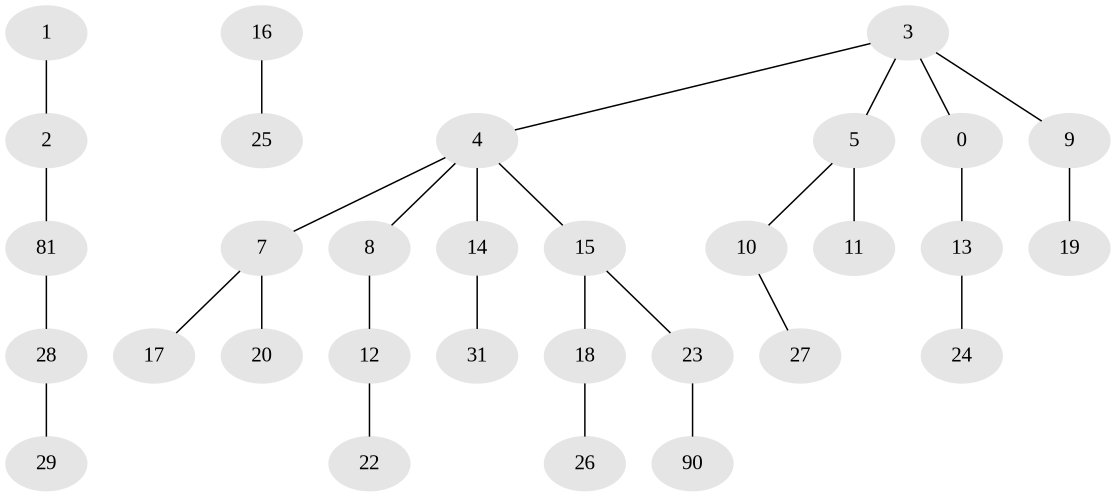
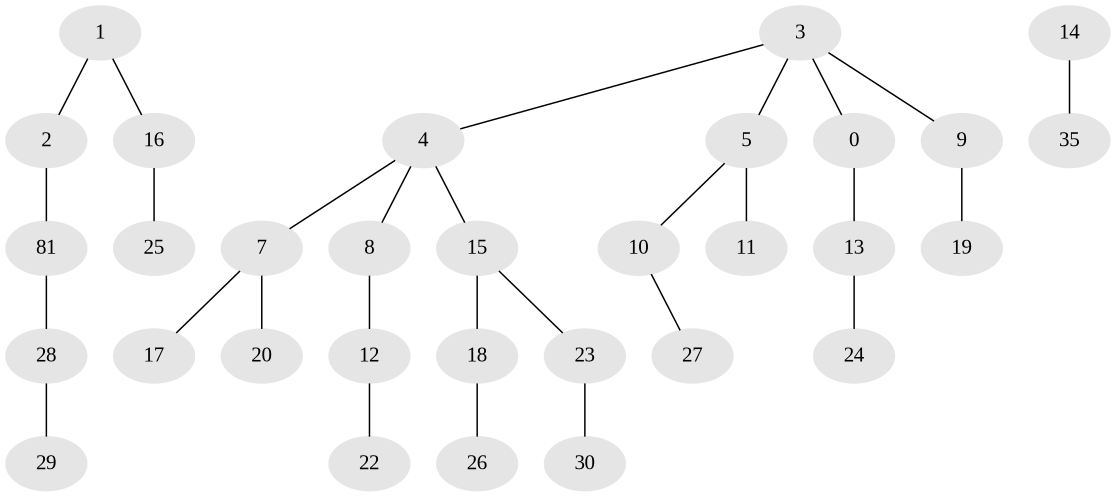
edge "1" -- "16": added
edge "4" -- "14": removed
node "31": label "31" -> "35"
node "90": label "90" -> "30"
